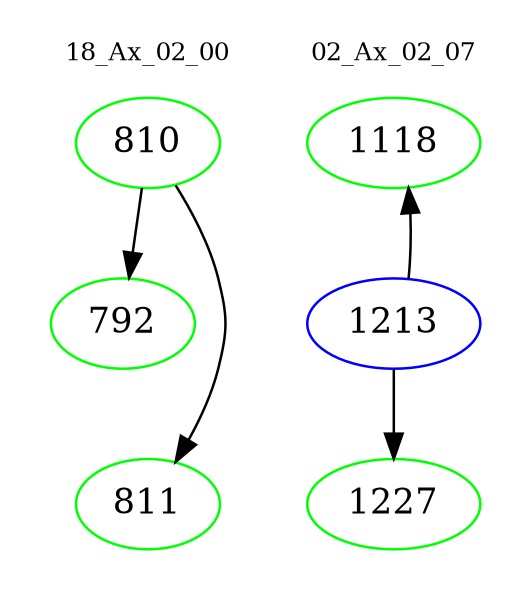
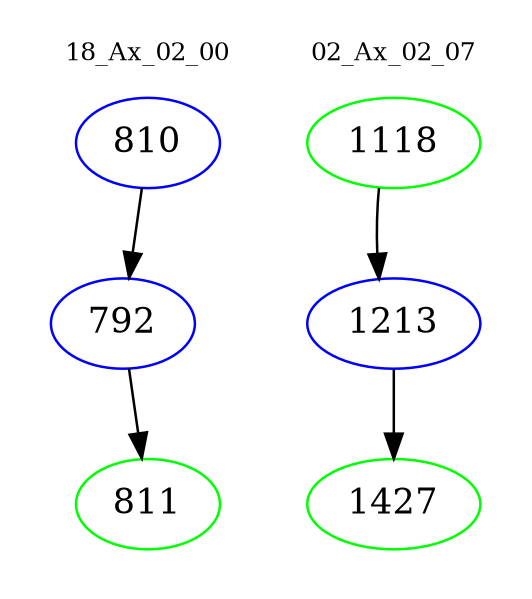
node "810": color green -> blue
edge "1213" -> "1118": reversed
edge "810" -> "811": now "792" -> "811"
node "792": color green -> blue
node "1227": label "1227" -> "1427"
